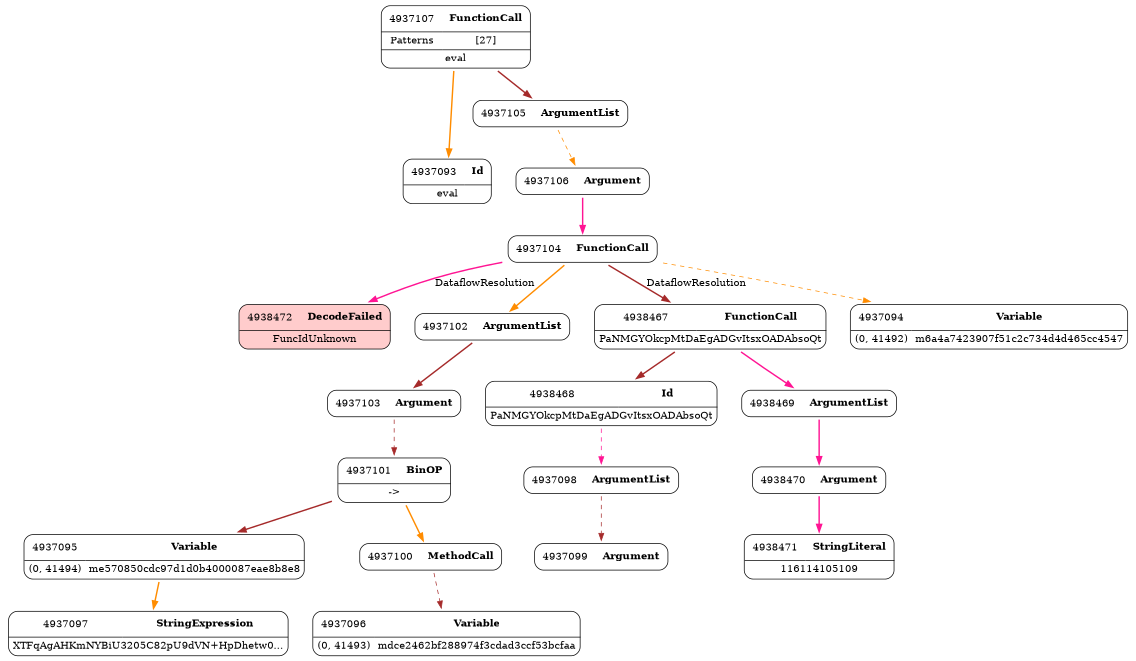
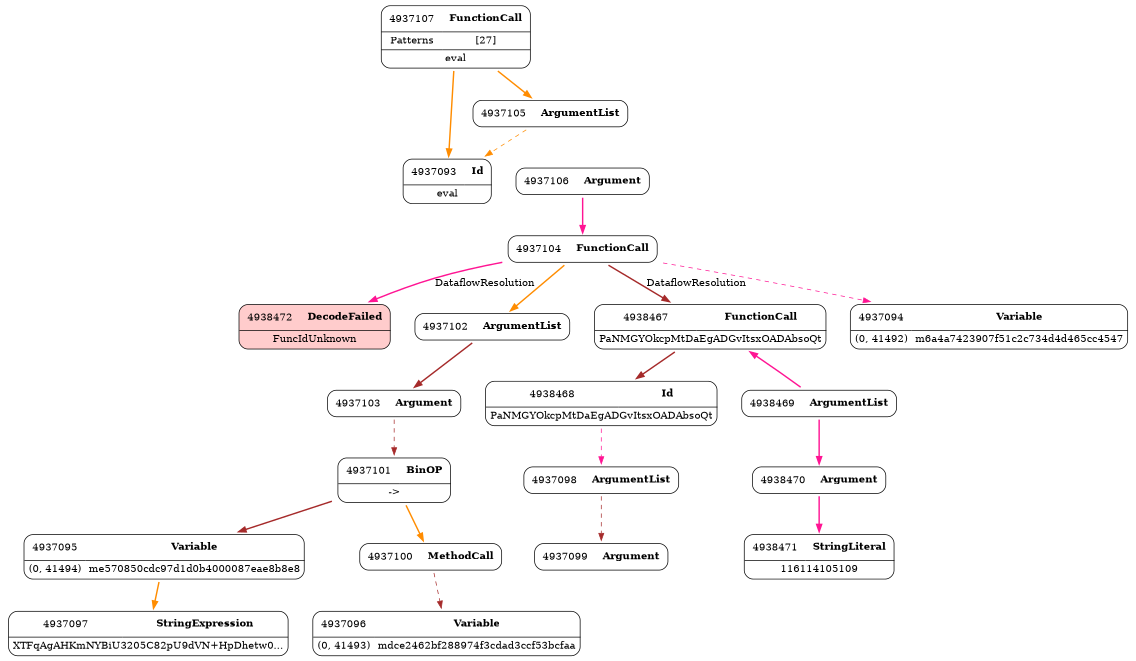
edge "4937107" -> "4937105": color brown -> darkorange
edge "4937105" -> "4937106": now "4937105" -> "4937093"
edge "4937104" -> "4937094": color darkorange -> deeppink
edge "4938467" -> "4938469": reversed
